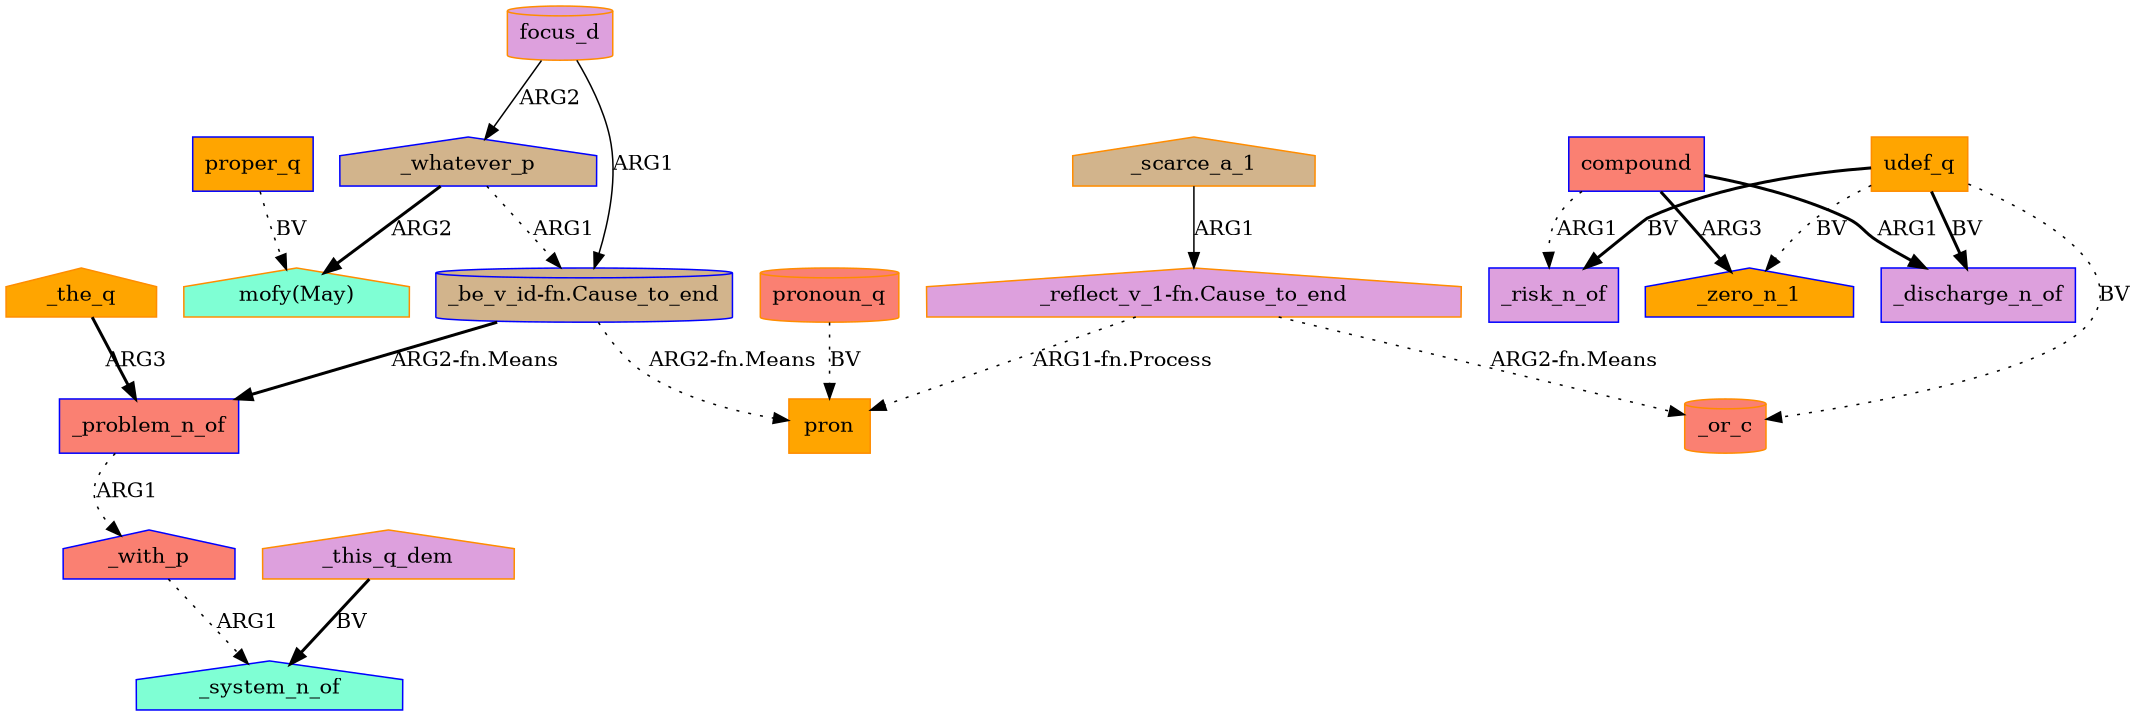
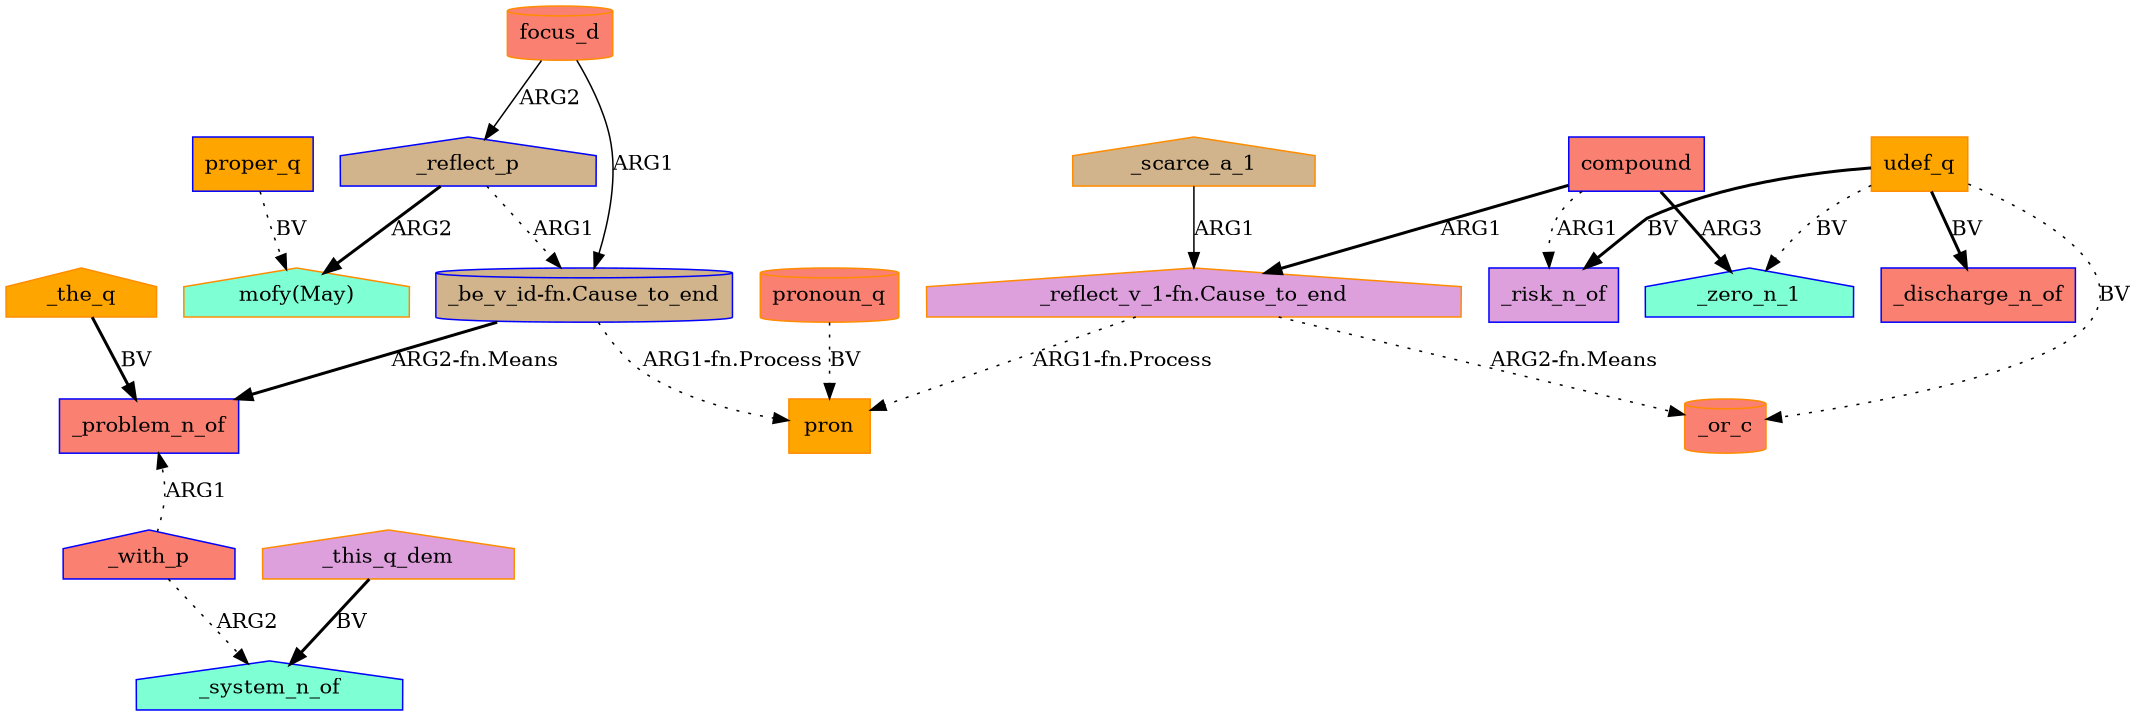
node "focus_d": fillcolor plum -> salmon
node "_whatever_p": label "_whatever_p" -> "_reflect_p"
edge "compound" -> "_discharge_n_of": now "compound" -> "_reflect_v_1-fn.Cause_to_end"
node "_zero_n_1": fillcolor orange -> aquamarine
node "_discharge_n_of": fillcolor plum -> salmon
edge "_the_q" -> "_problem_n_of": label "ARG3" -> "BV"
edge "_be_v_id-fn.Cause_to_end" -> "pron": label "ARG2-fn.Means" -> "ARG1-fn.Process"
edge "_problem_n_of" -> "_with_p": reversed
edge "_with_p" -> "_system_n_of": label "ARG1" -> "ARG2"
